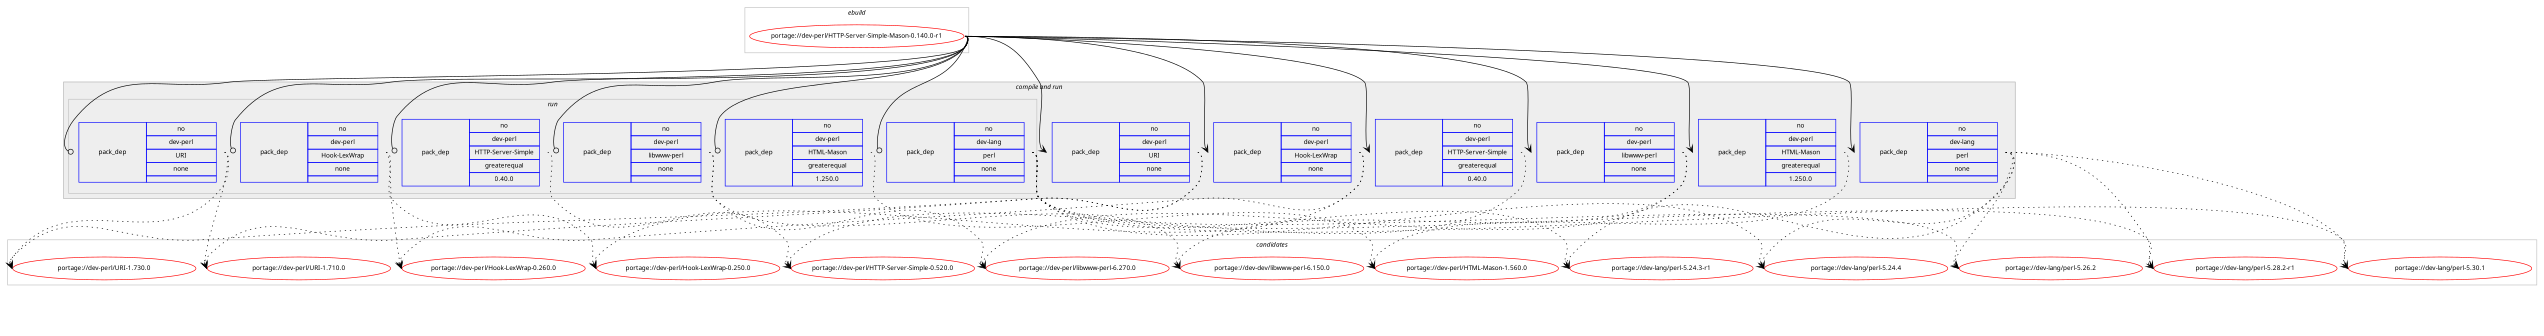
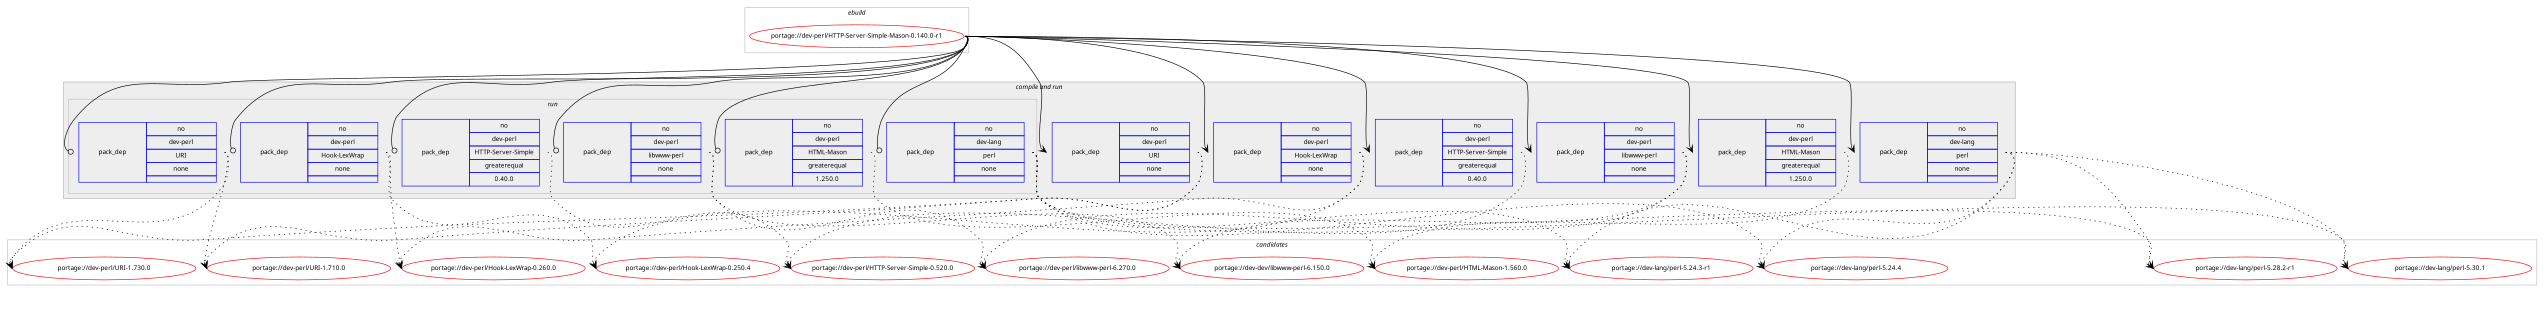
node "portage://dev-perl/Hook-LexWrap-0.250.0": label "portage://dev-perl/Hook-LexWrap-0.250.0" -> "portage://dev-perl/Hook-LexWrap-0.250.4"
node "portage://dev-lang/perl-5.26.2": removed
